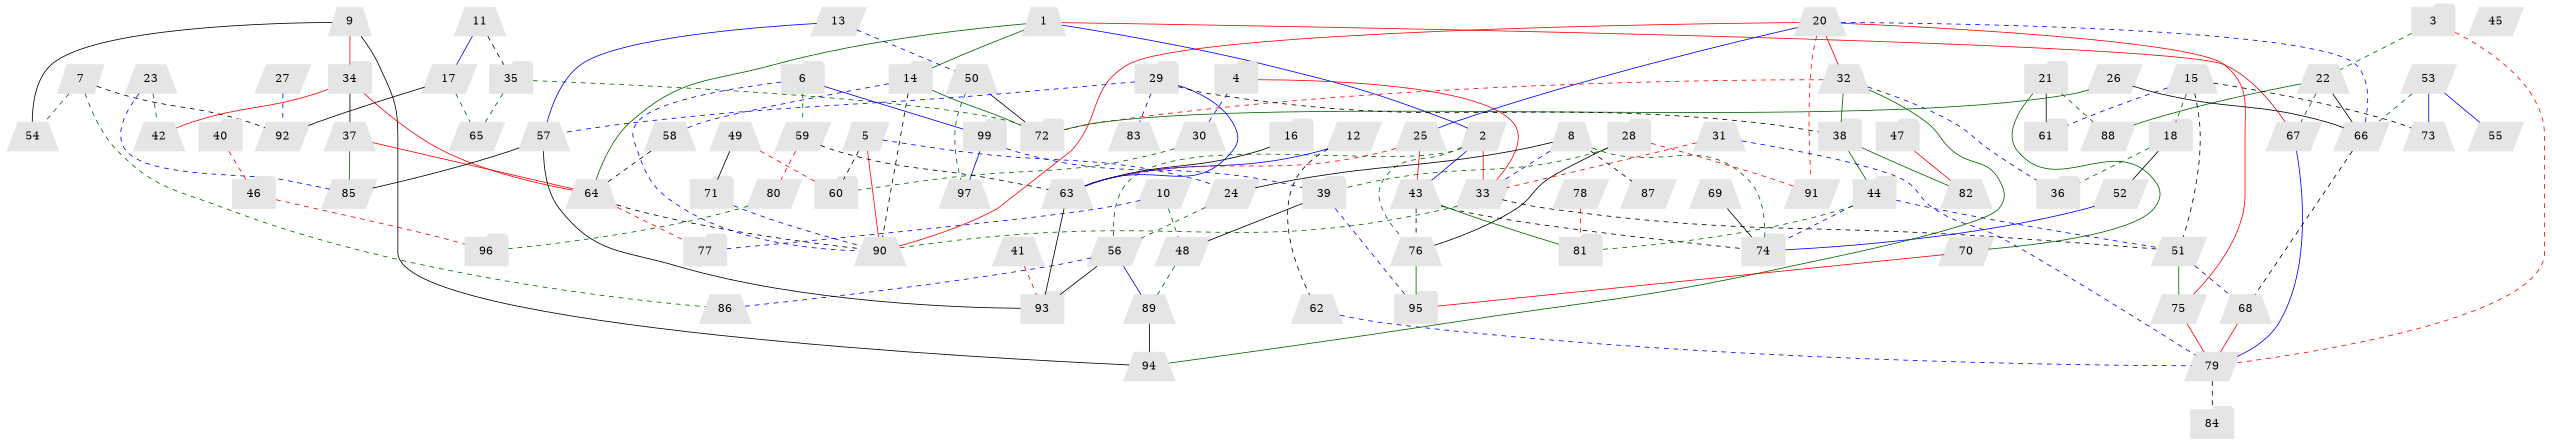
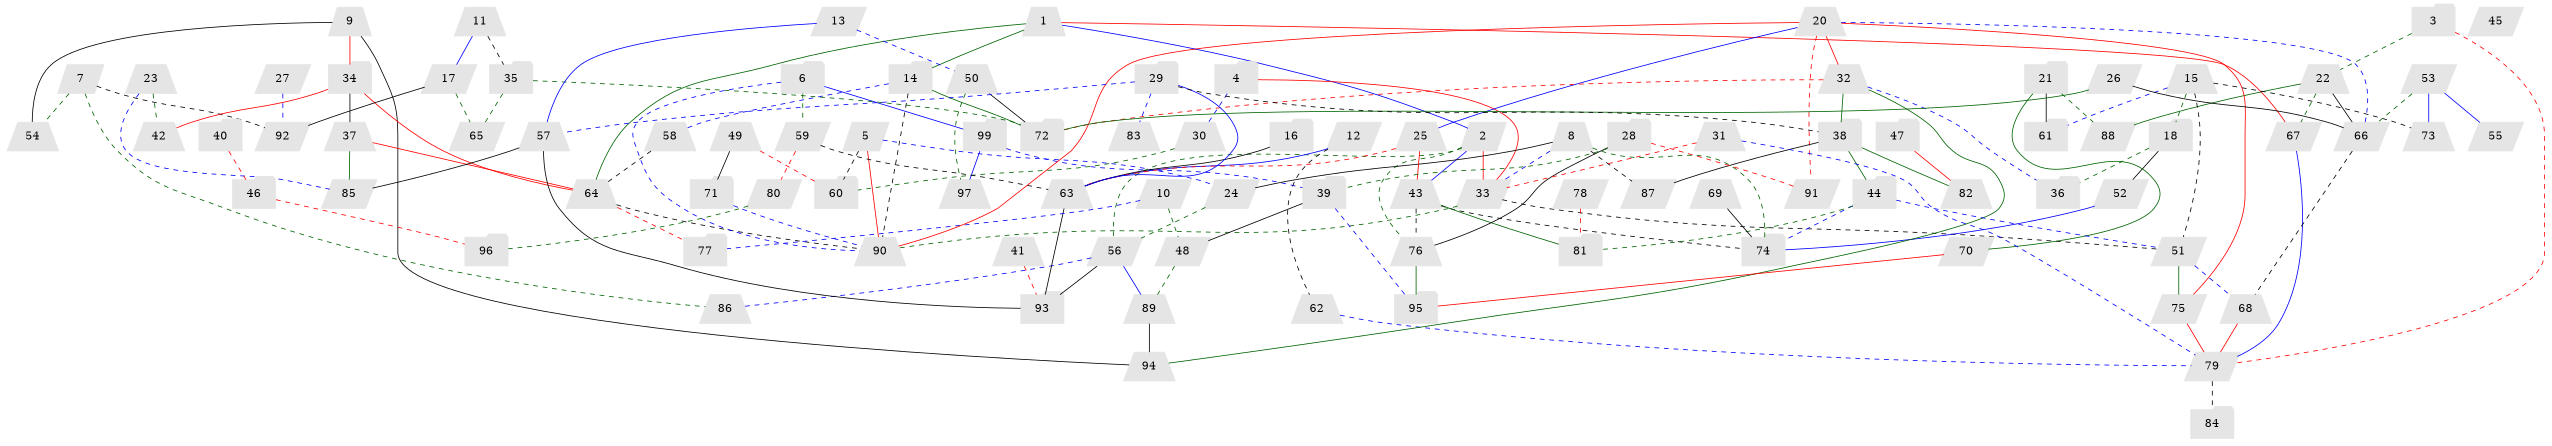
edge "38" -- "87": added
